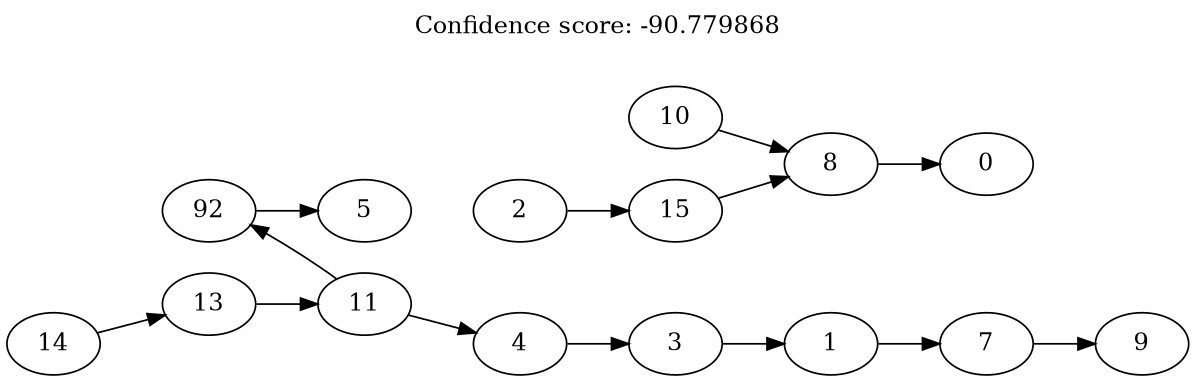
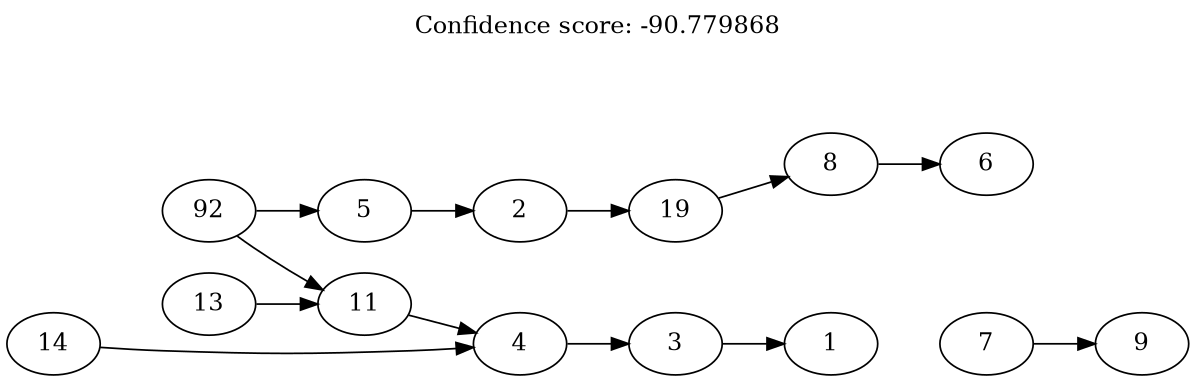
node "10": removed
node "0": label "0" -> "6"
edge "5" -> "2": added
node "15": label "15" -> "19"
edge "11" -> "92": reversed
edge "14" -> "13": now "14" -> "4"
edge "1" -> "7": removed
